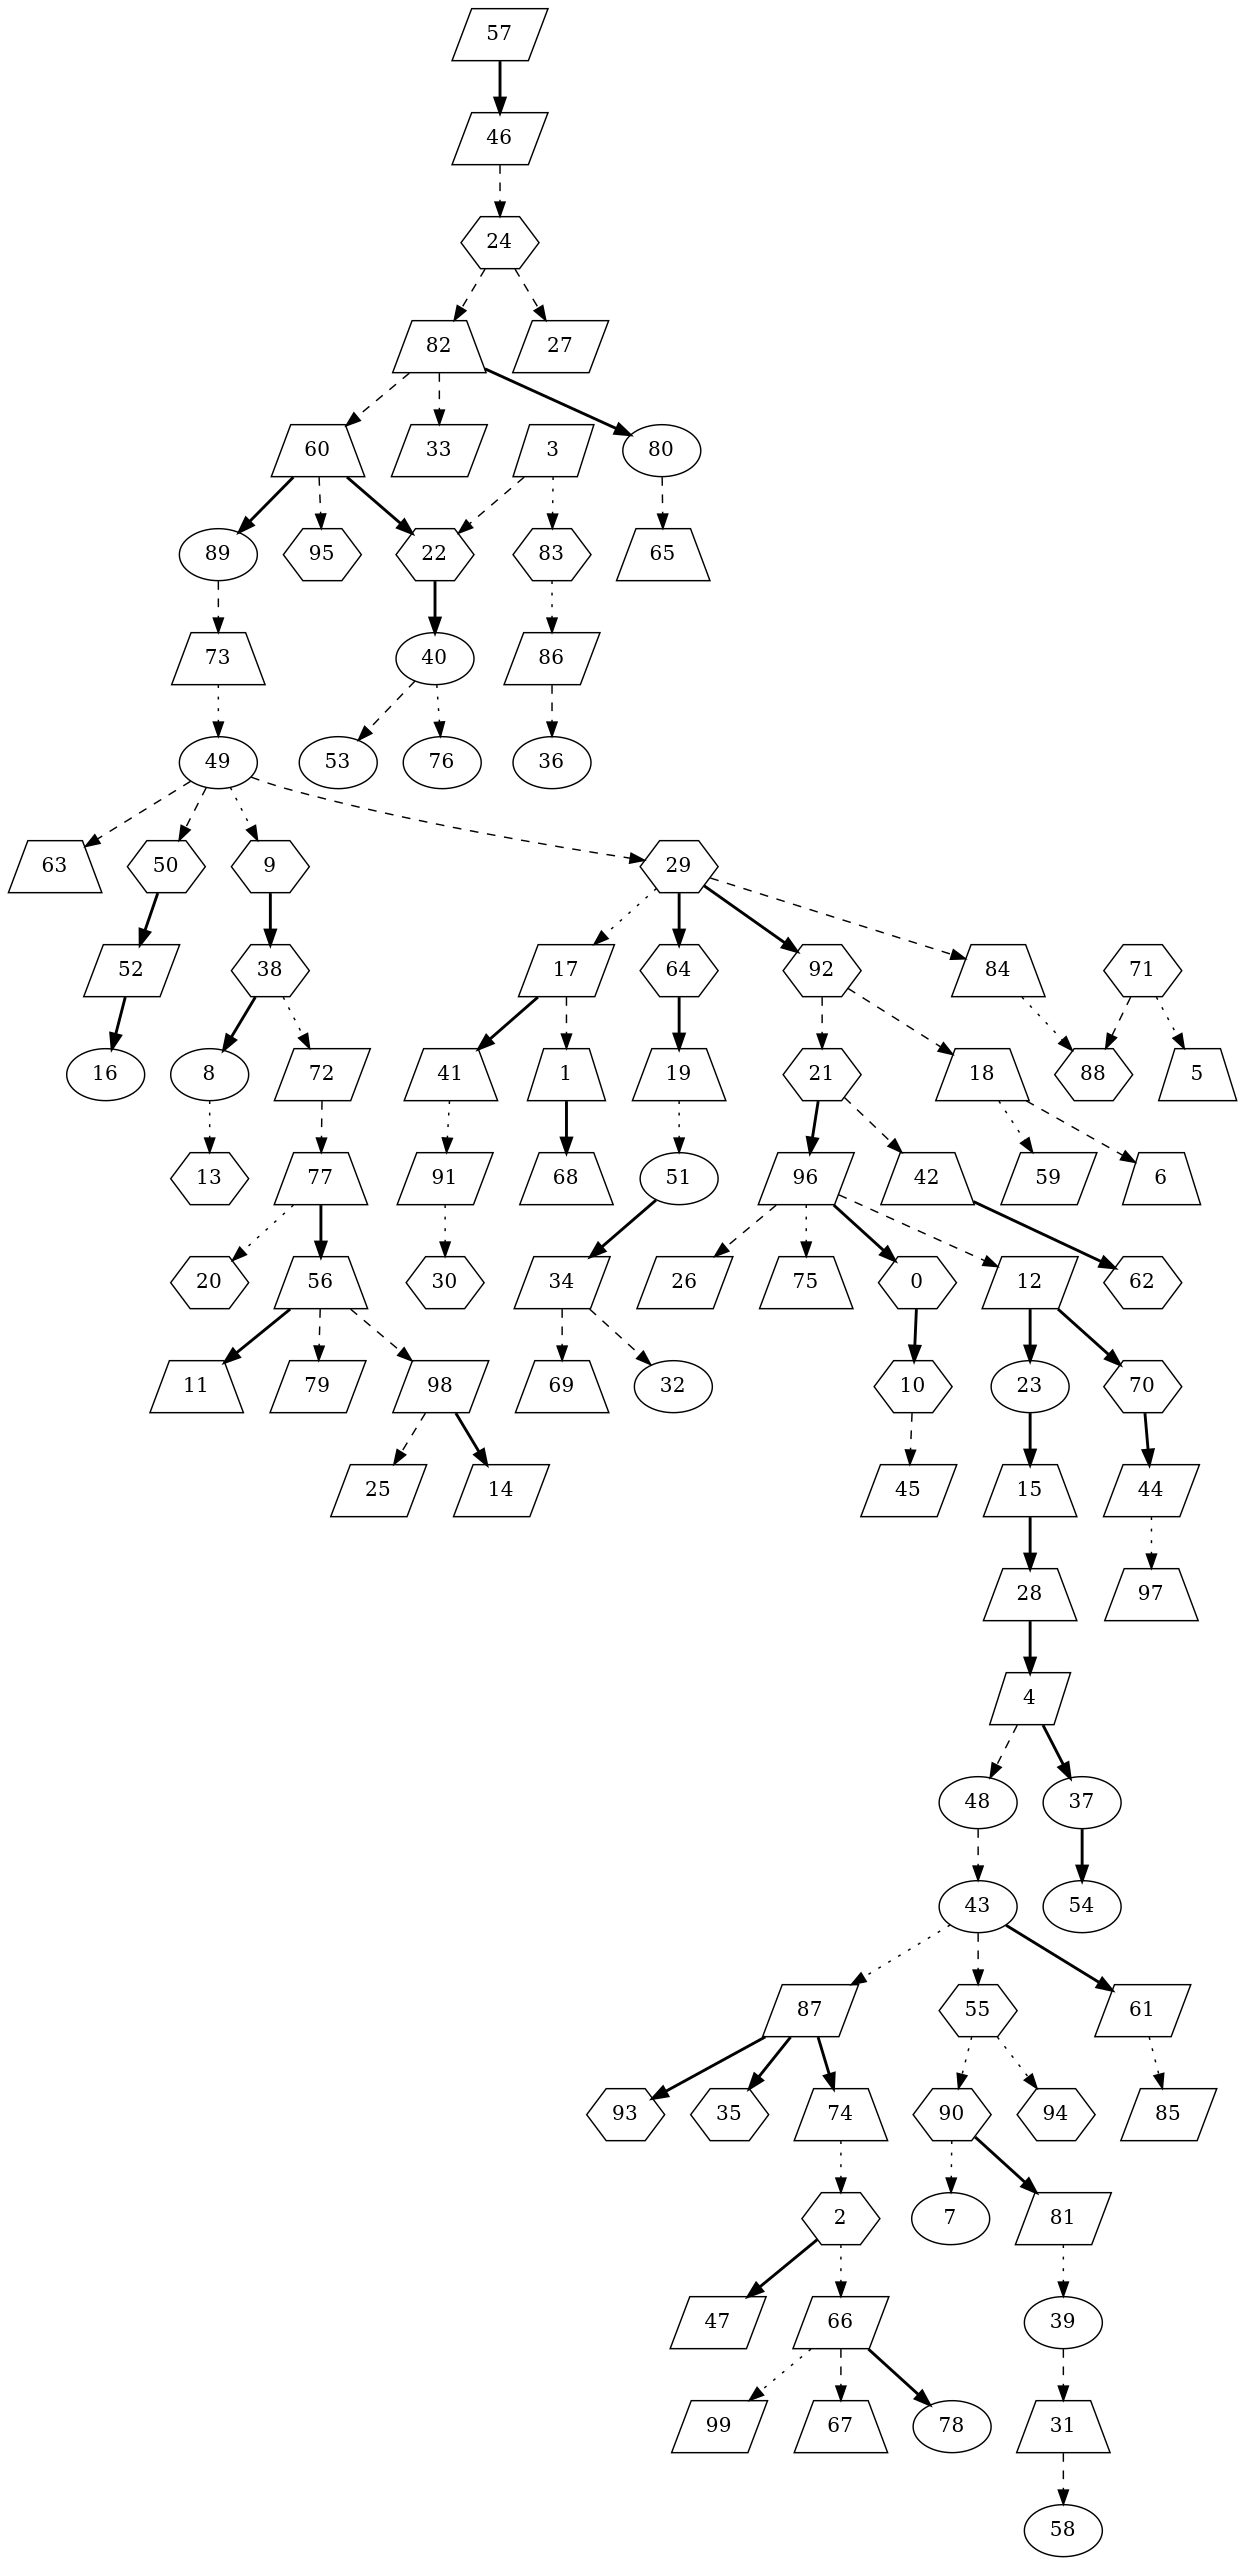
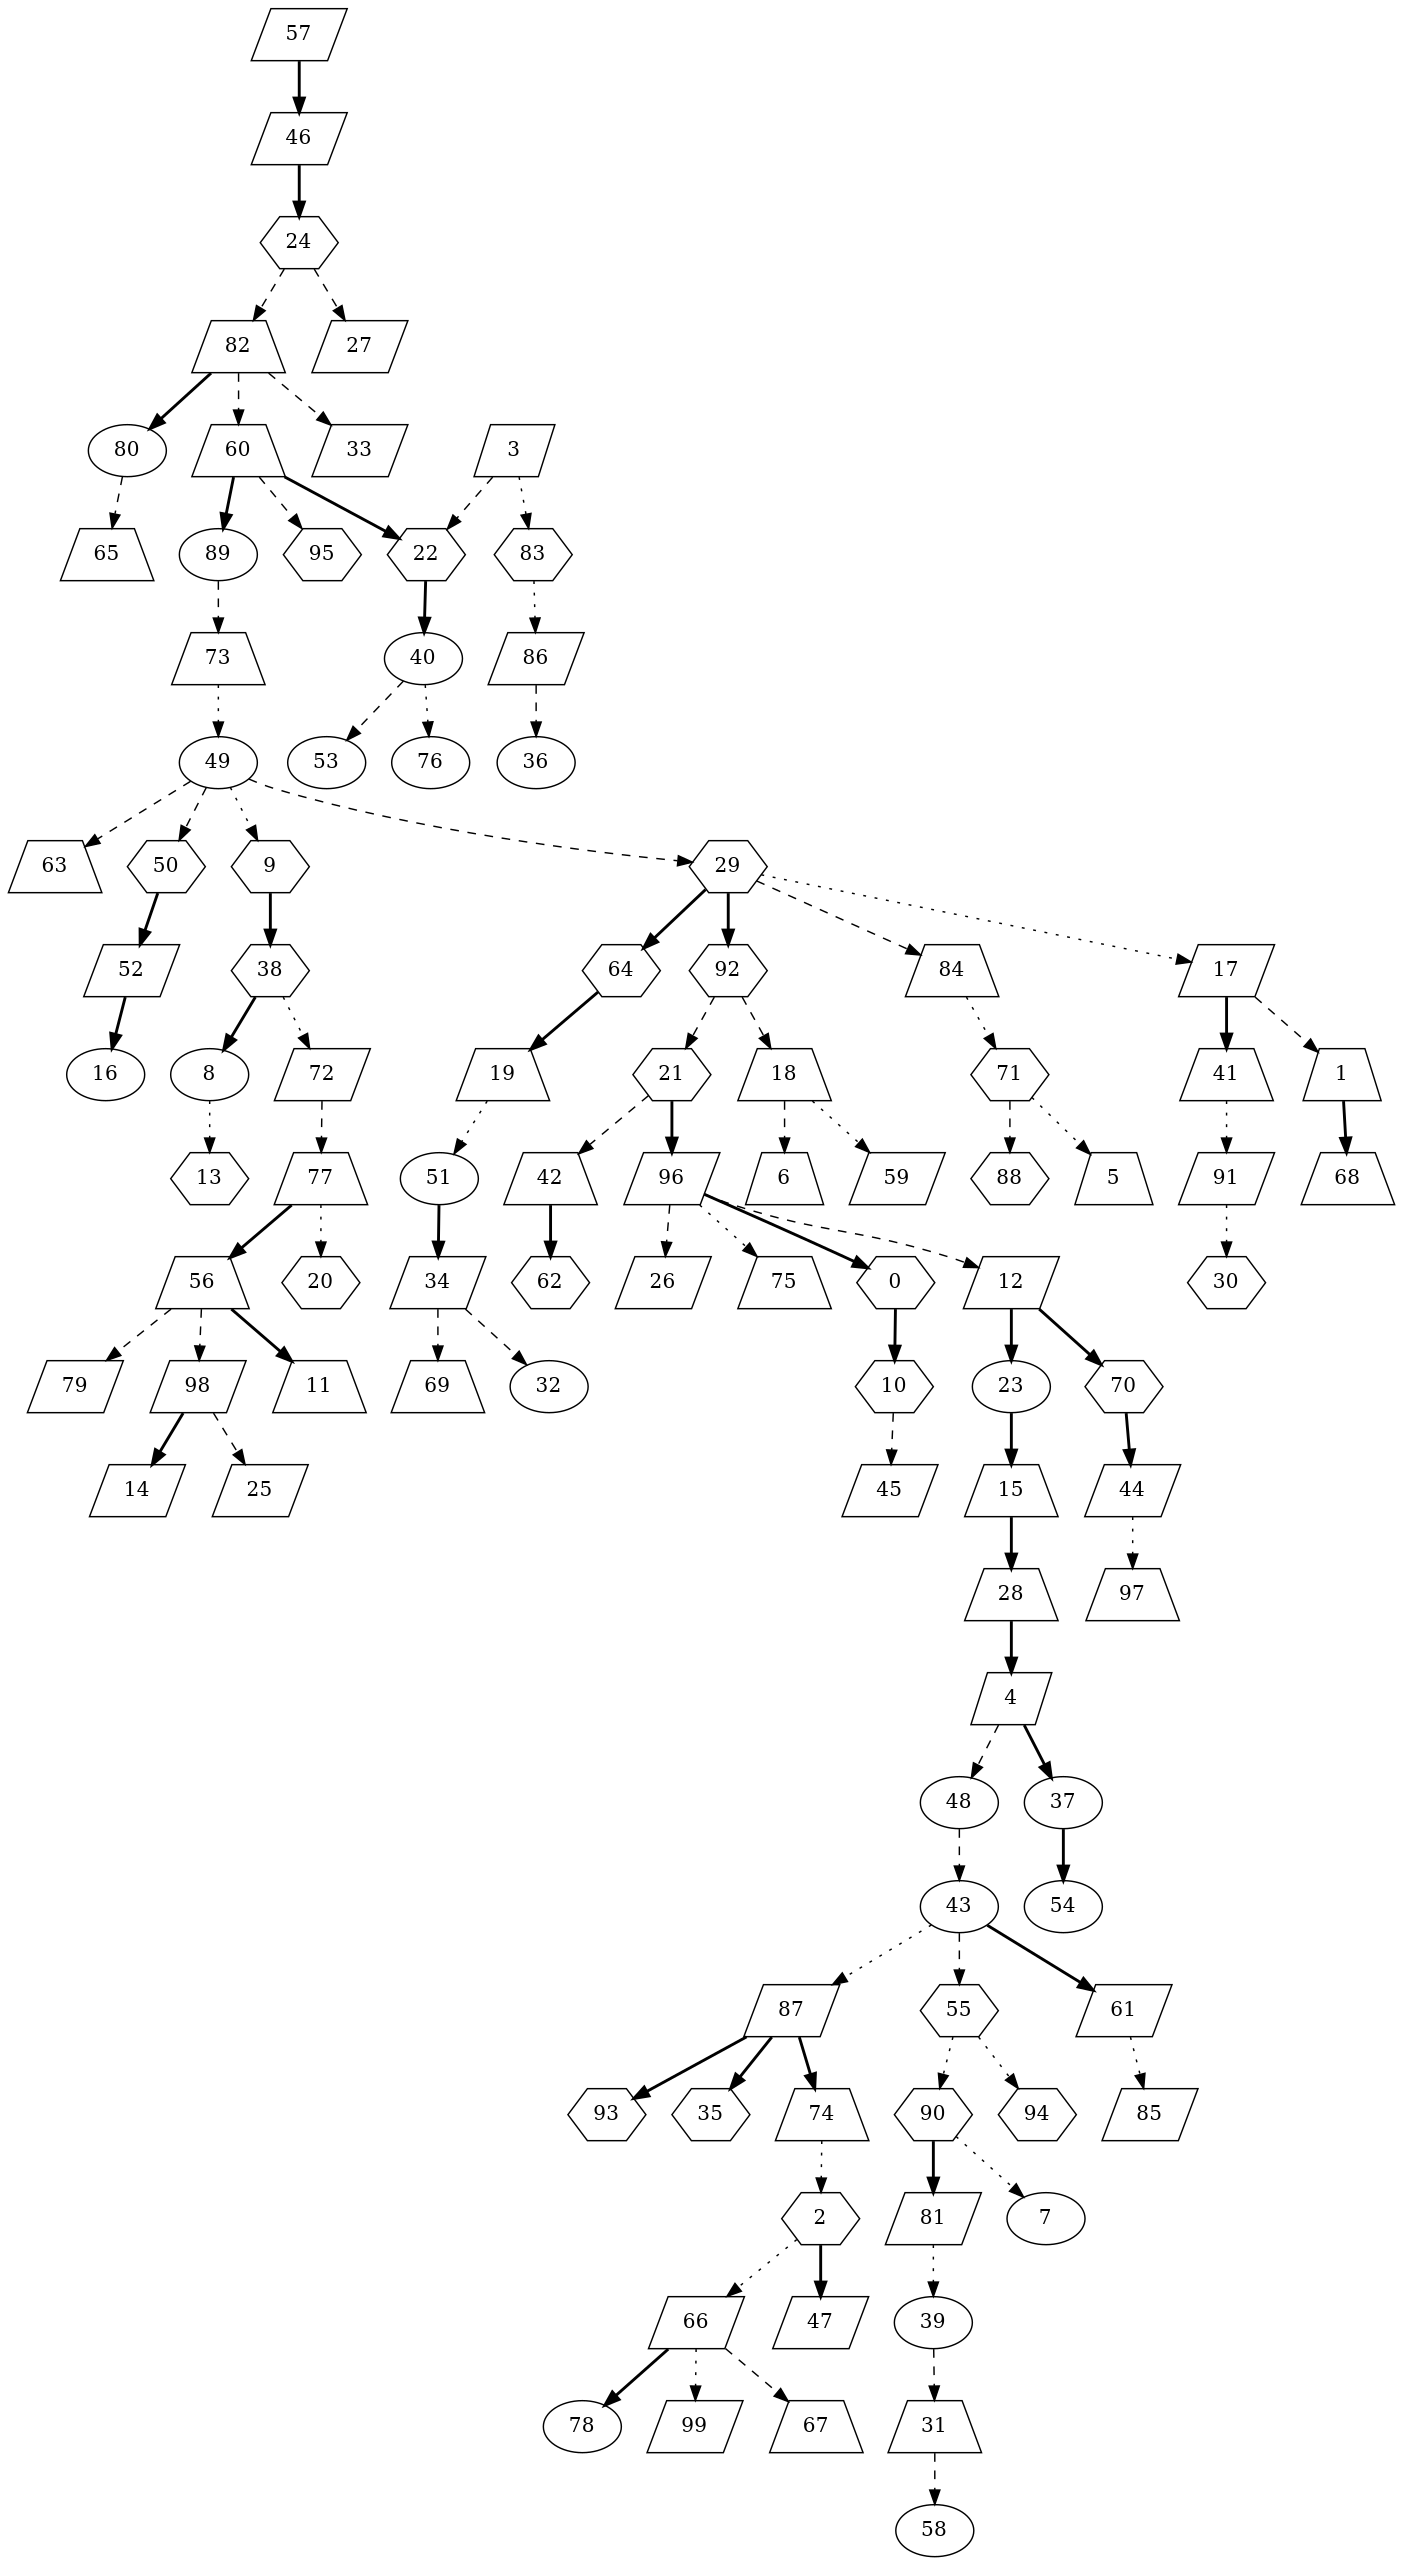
edge "46" -> "24": style dashed -> bold
edge "84" -> "88": now "84" -> "71"
